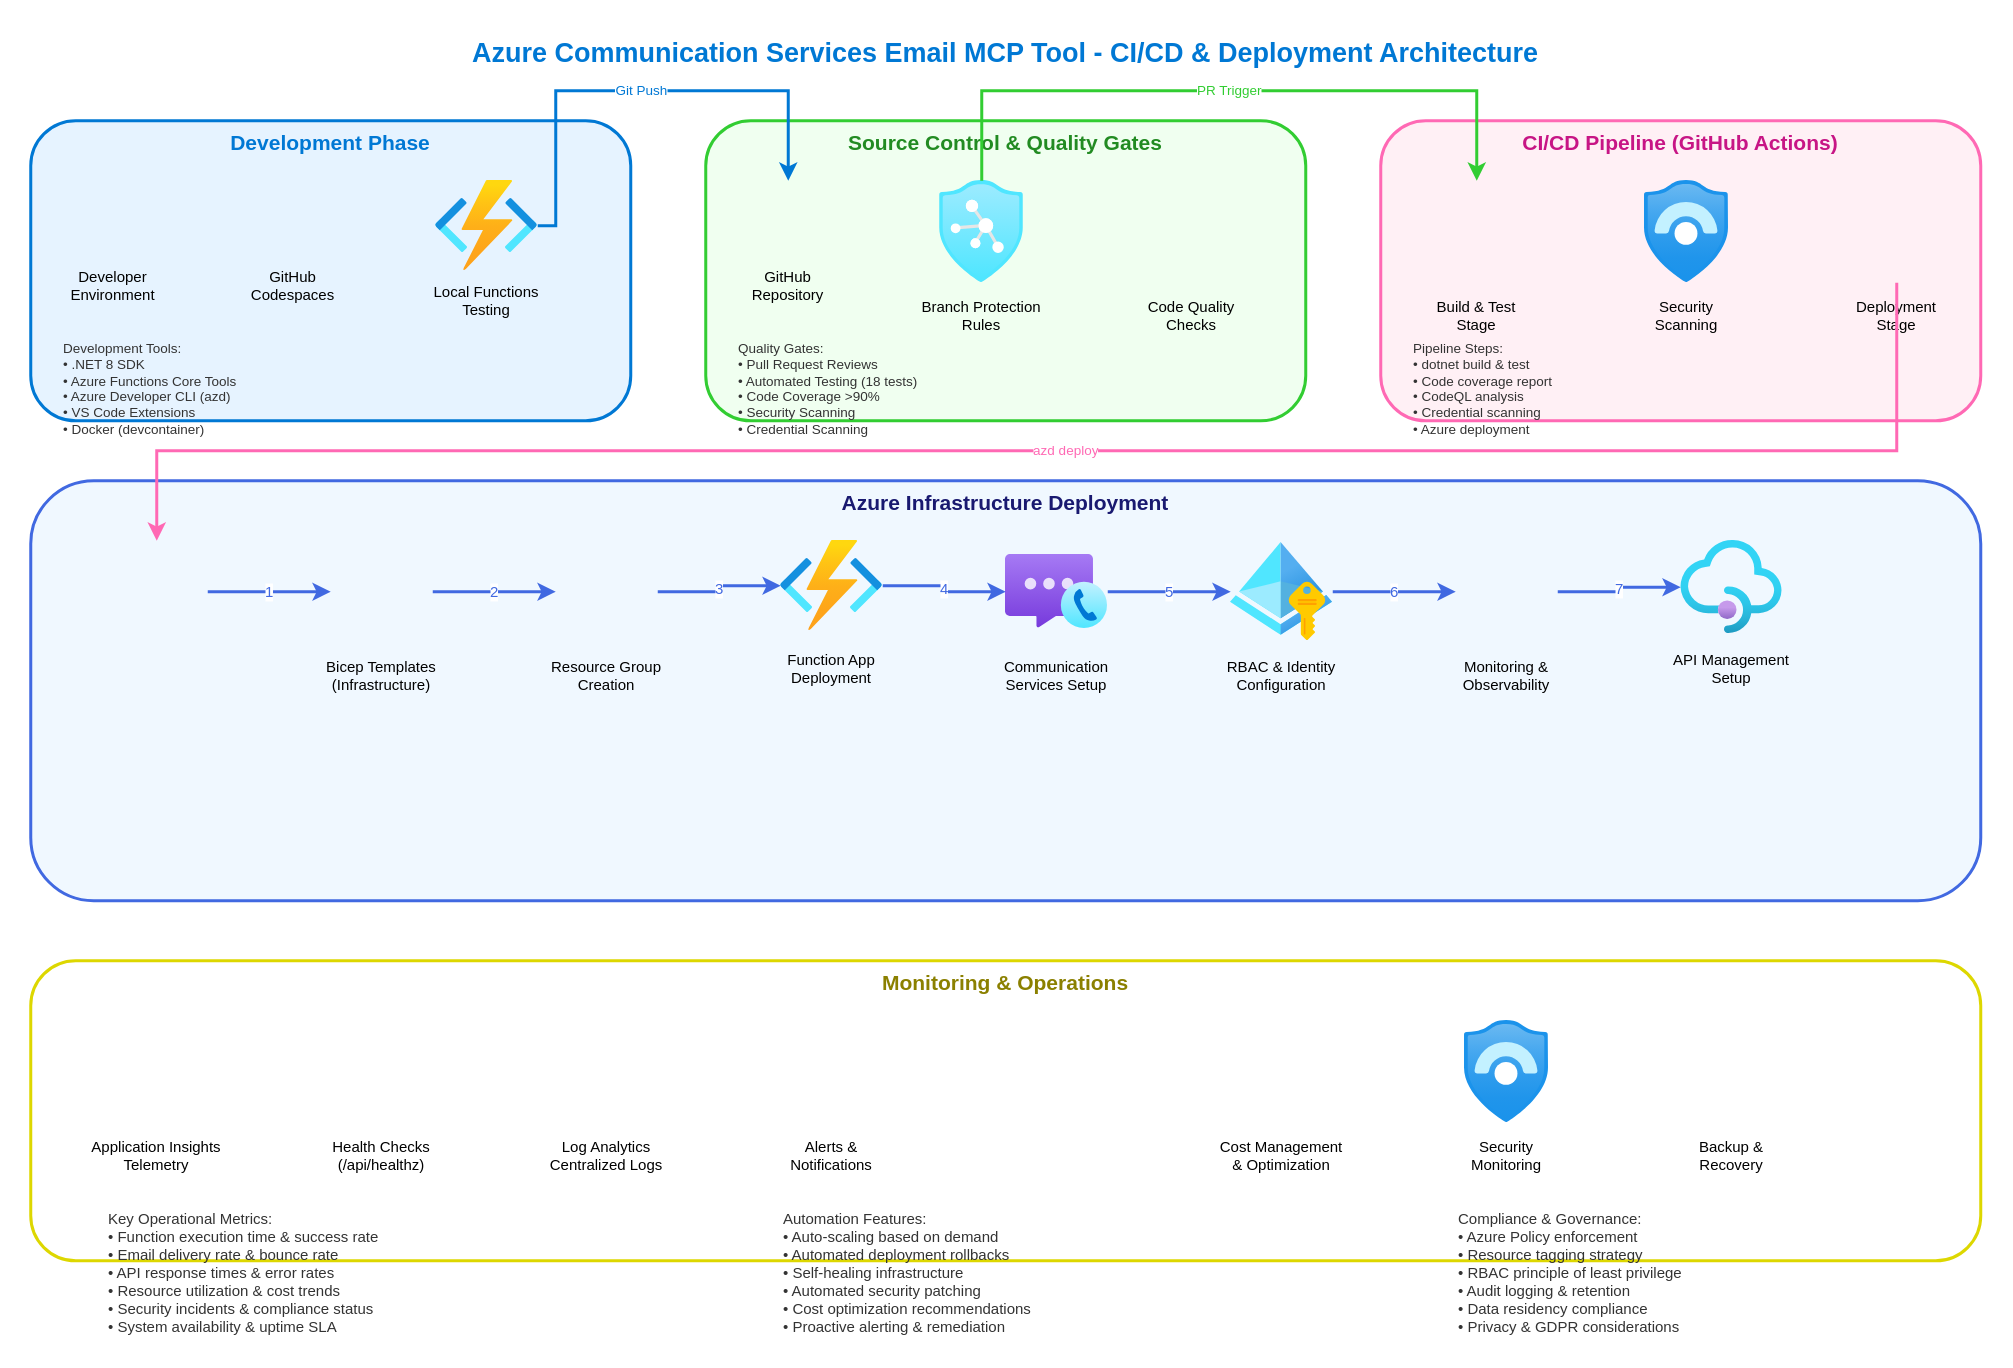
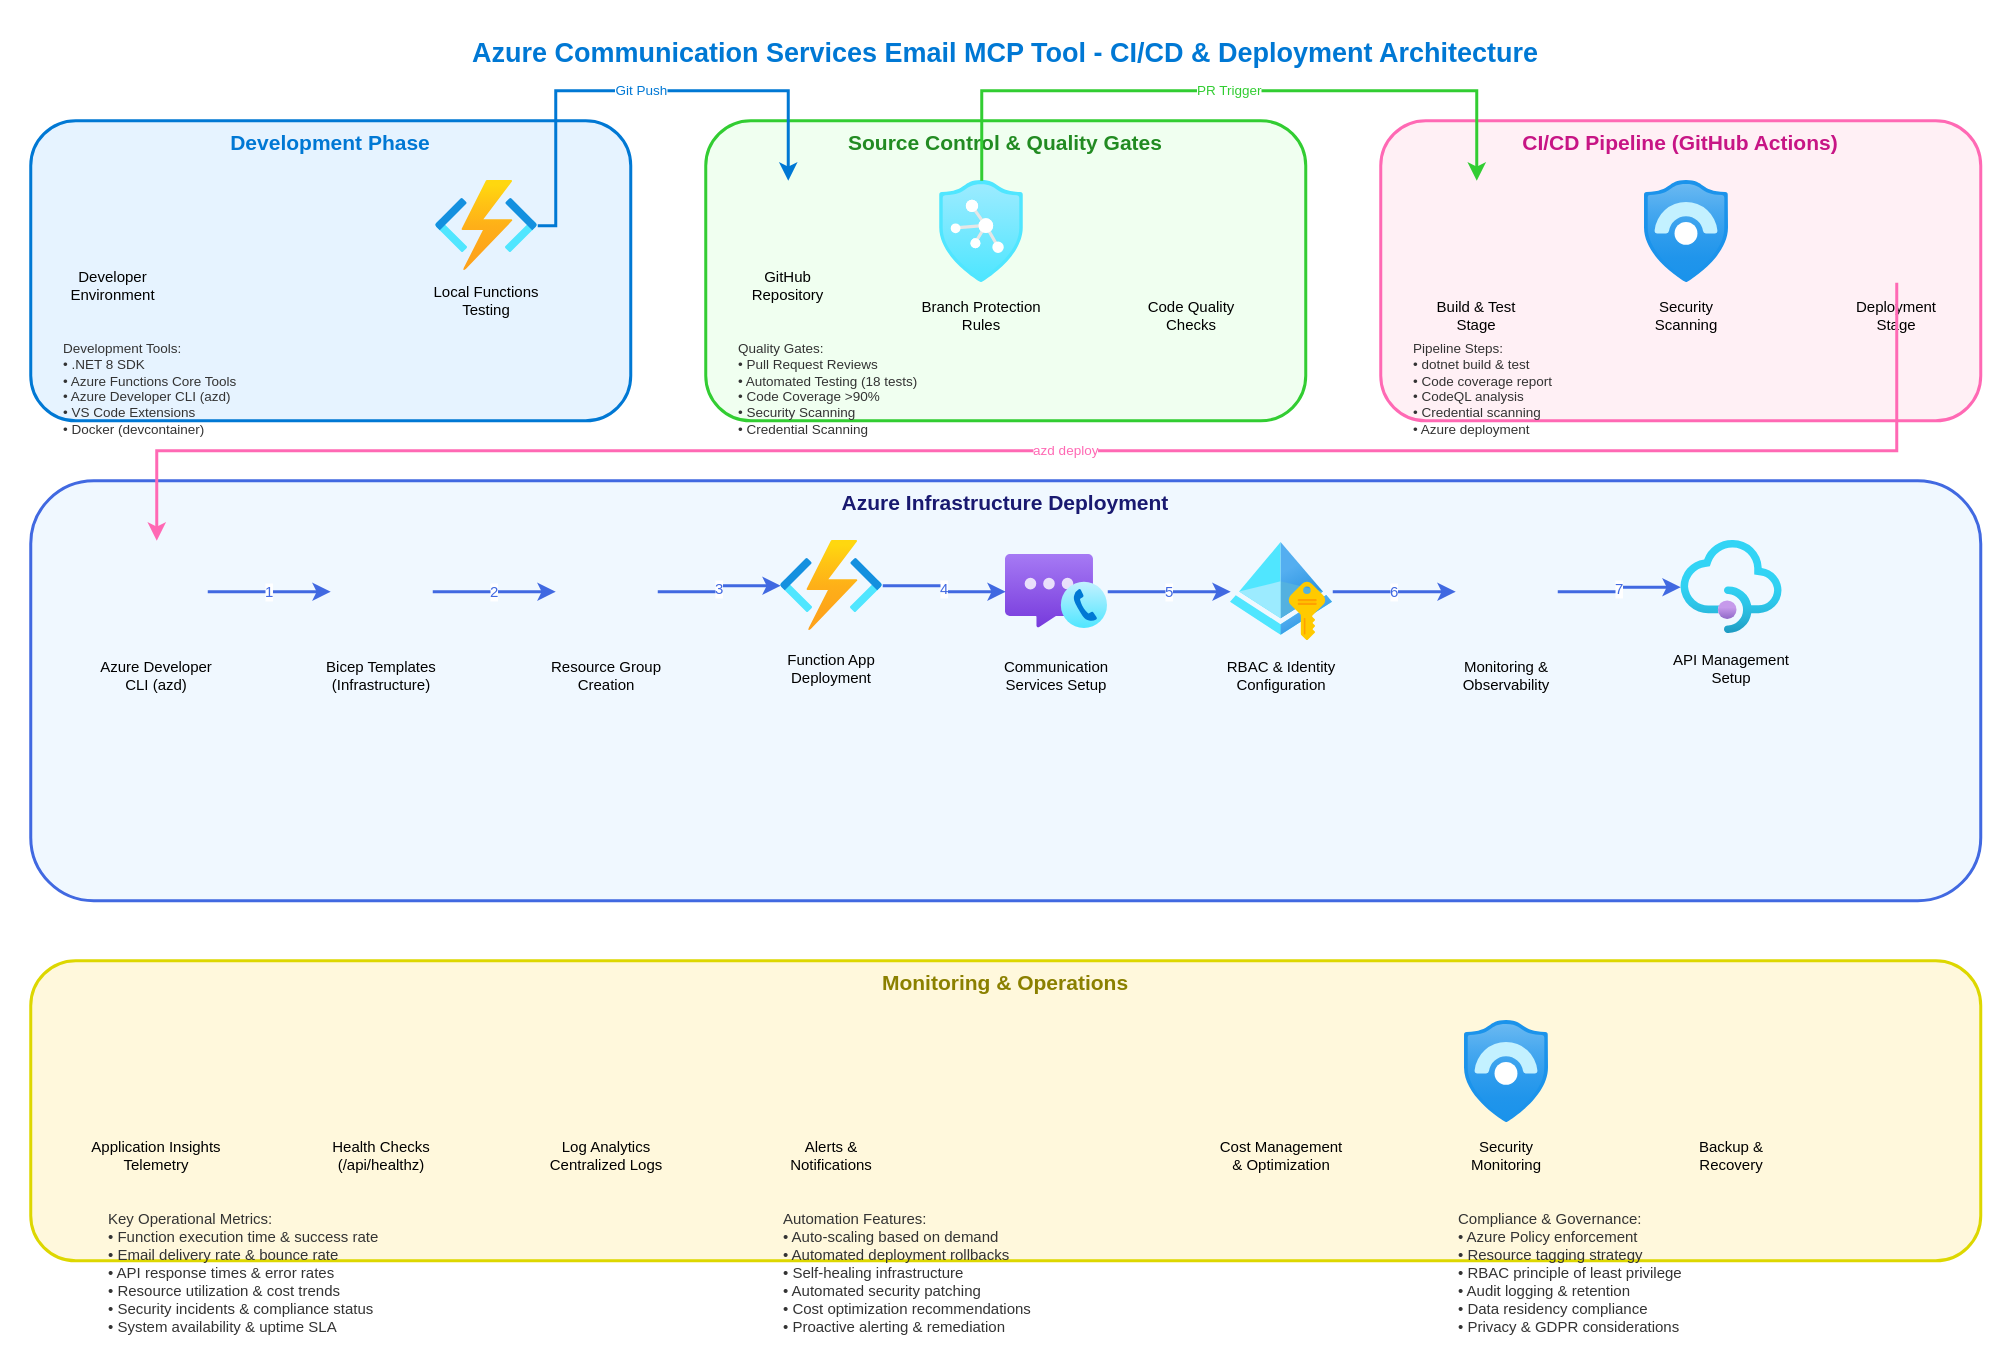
node "GitHub Codespaces": removed
node "Azure Developer CLI (azd)": added
node "Monitoring & Operations": fillcolor #ffffff -> #fff8dc
